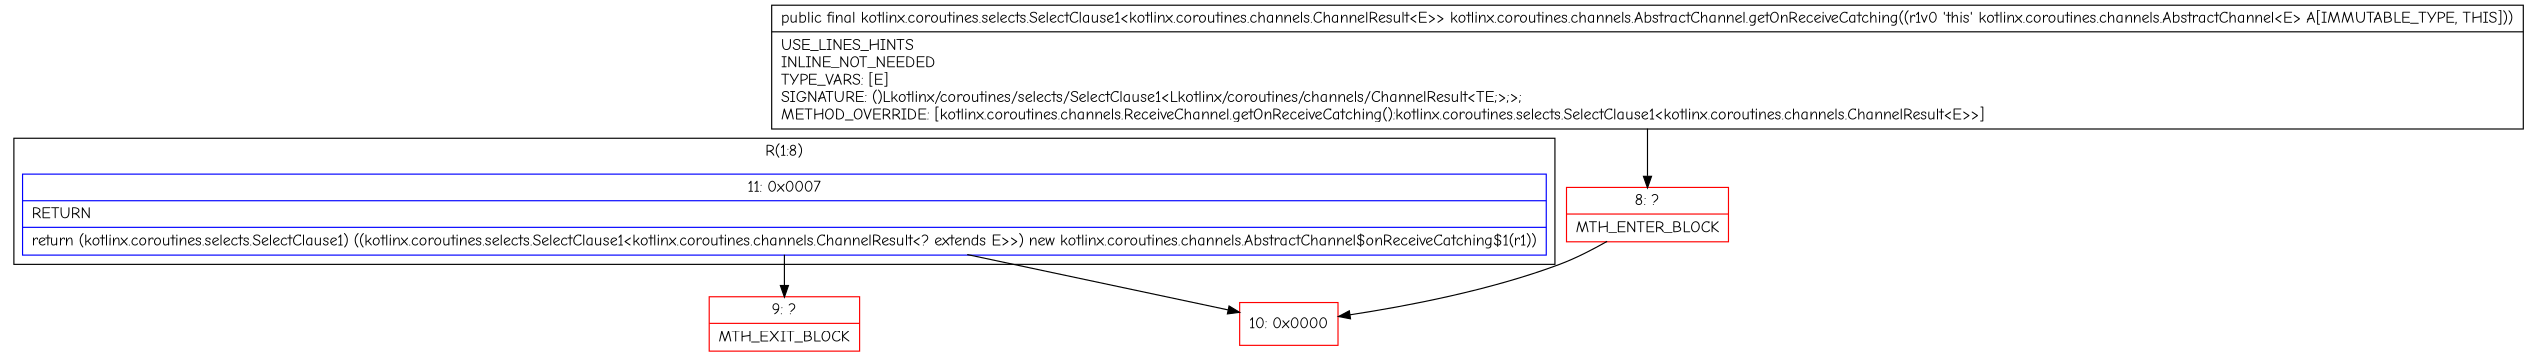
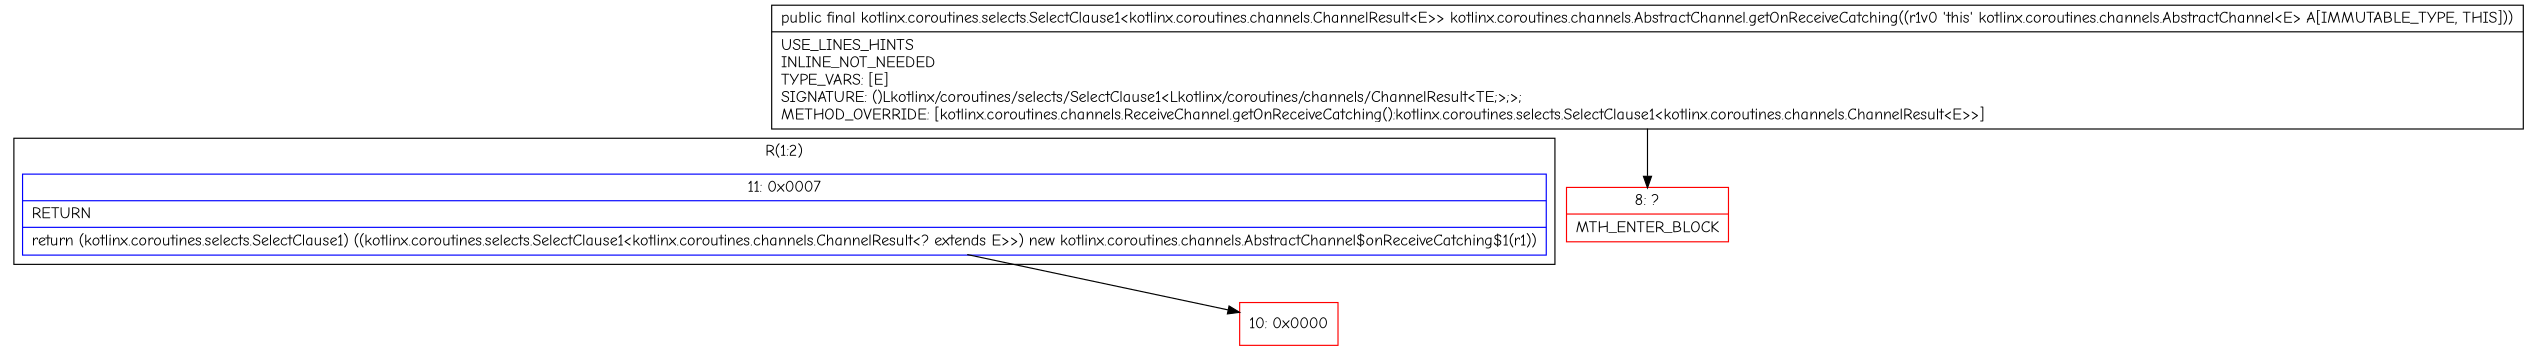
cluster "R(1:8)": label "R(1:8)" -> "R(1:2)"
edge "8: ?" -> "10: 0x0000": removed
node "9: ?": removed
